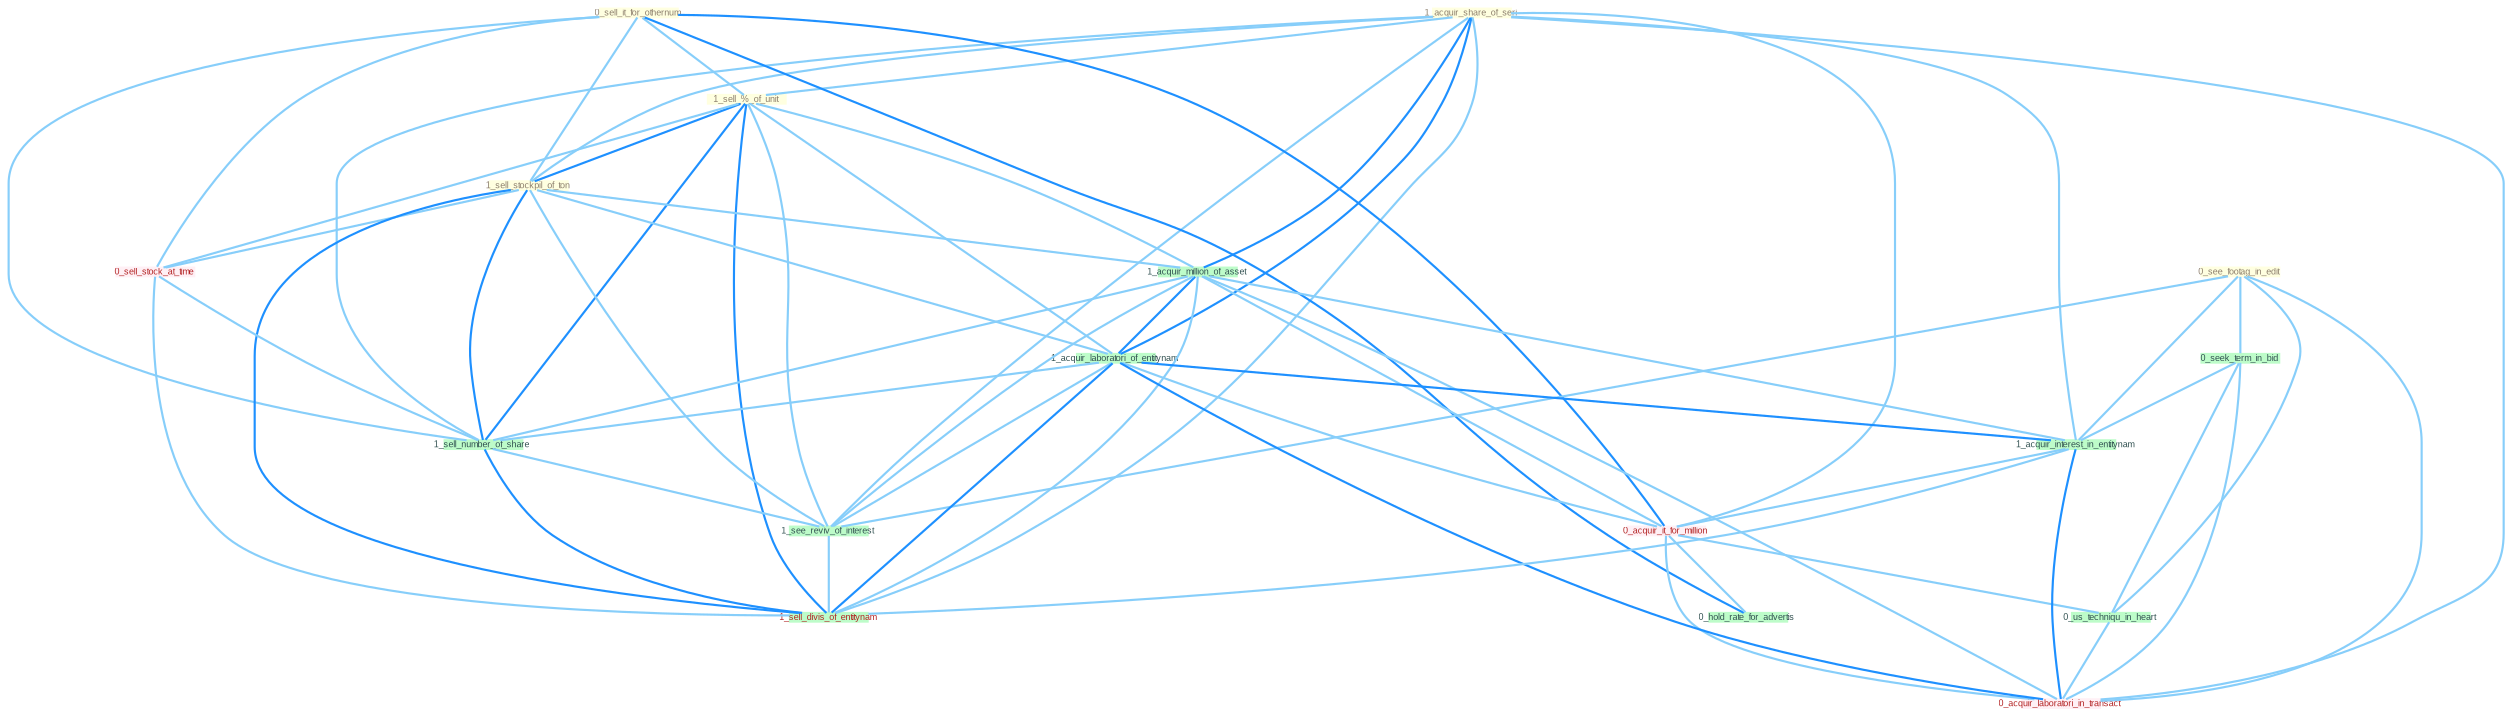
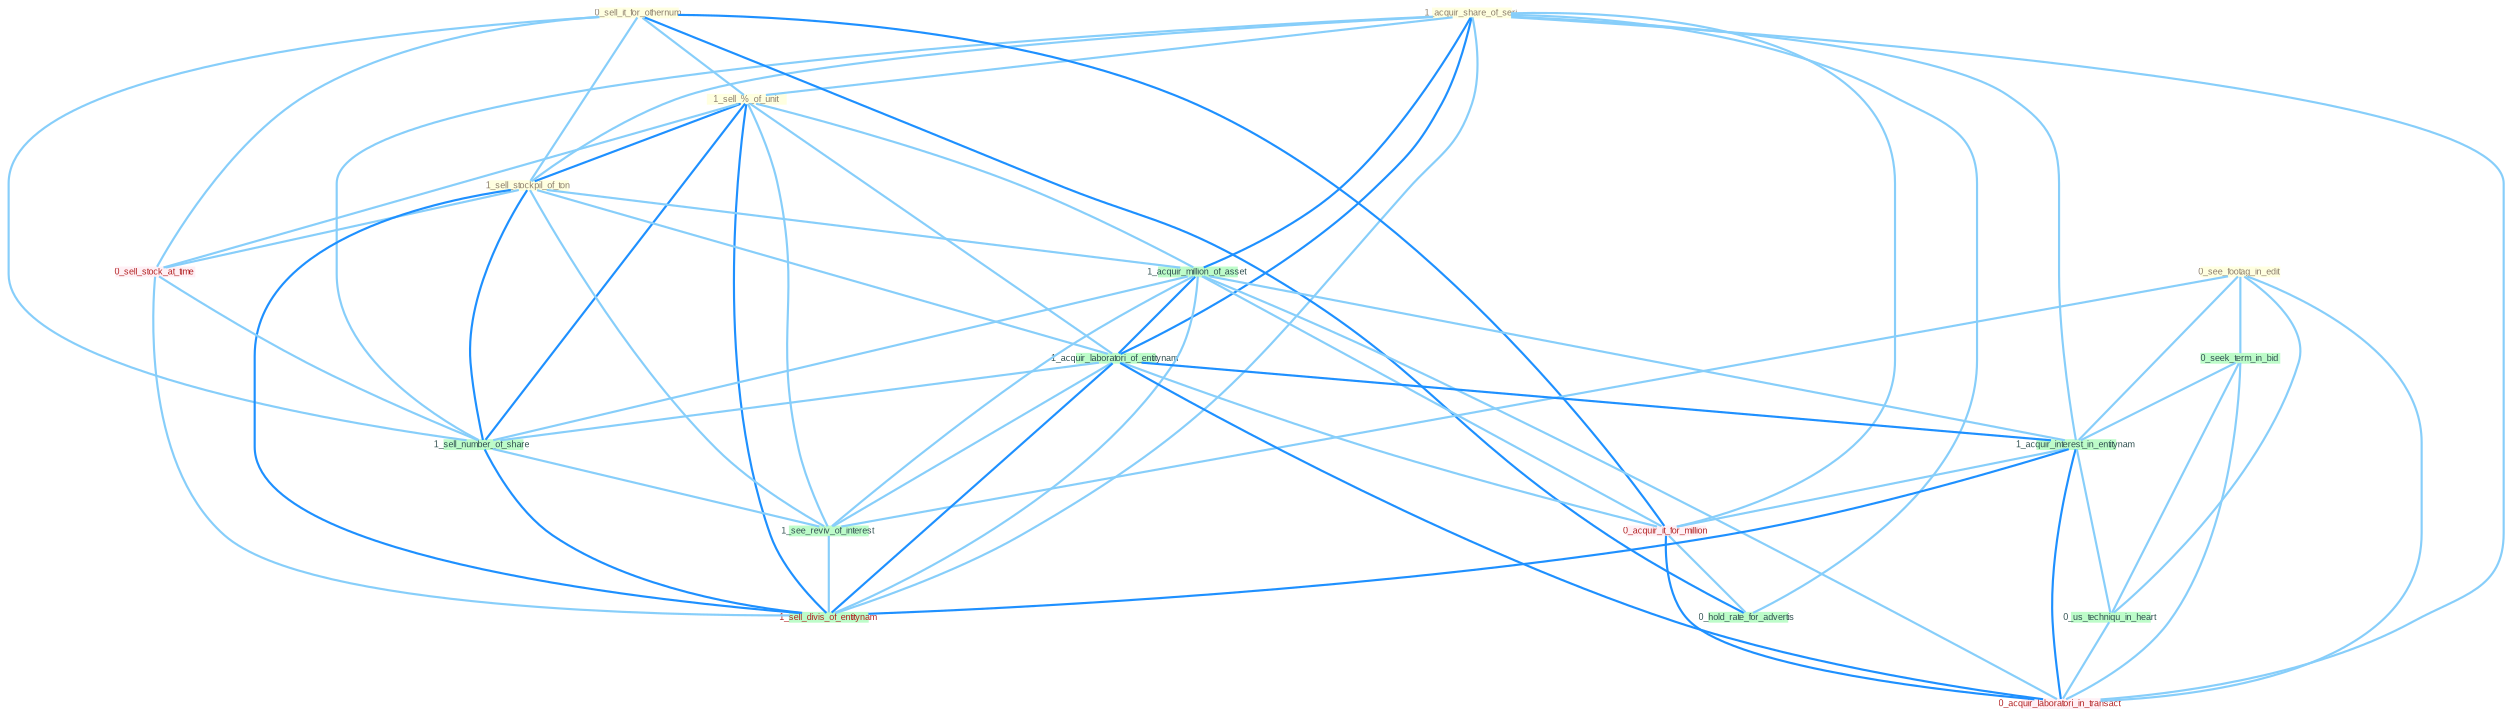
edge "1_acquir_share_of_seri" -- "1_see_reviv_of_interest": now "1_acquir_share_of_seri" -- "0_hold_rate_for_advertis"
edge "1_acquir_interest_in_entitynam" -- "1_sell_divis_of_entitynam": color #87cefa -> #1e90ff
edge "0_acquir_it_for_million" -- "0_us_techniqu_in_heart": now "1_acquir_interest_in_entitynam" -- "0_us_techniqu_in_heart"
edge "0_acquir_it_for_million" -- "0_acquir_laboratori_in_transact": color #87cefa -> #1e90ff
